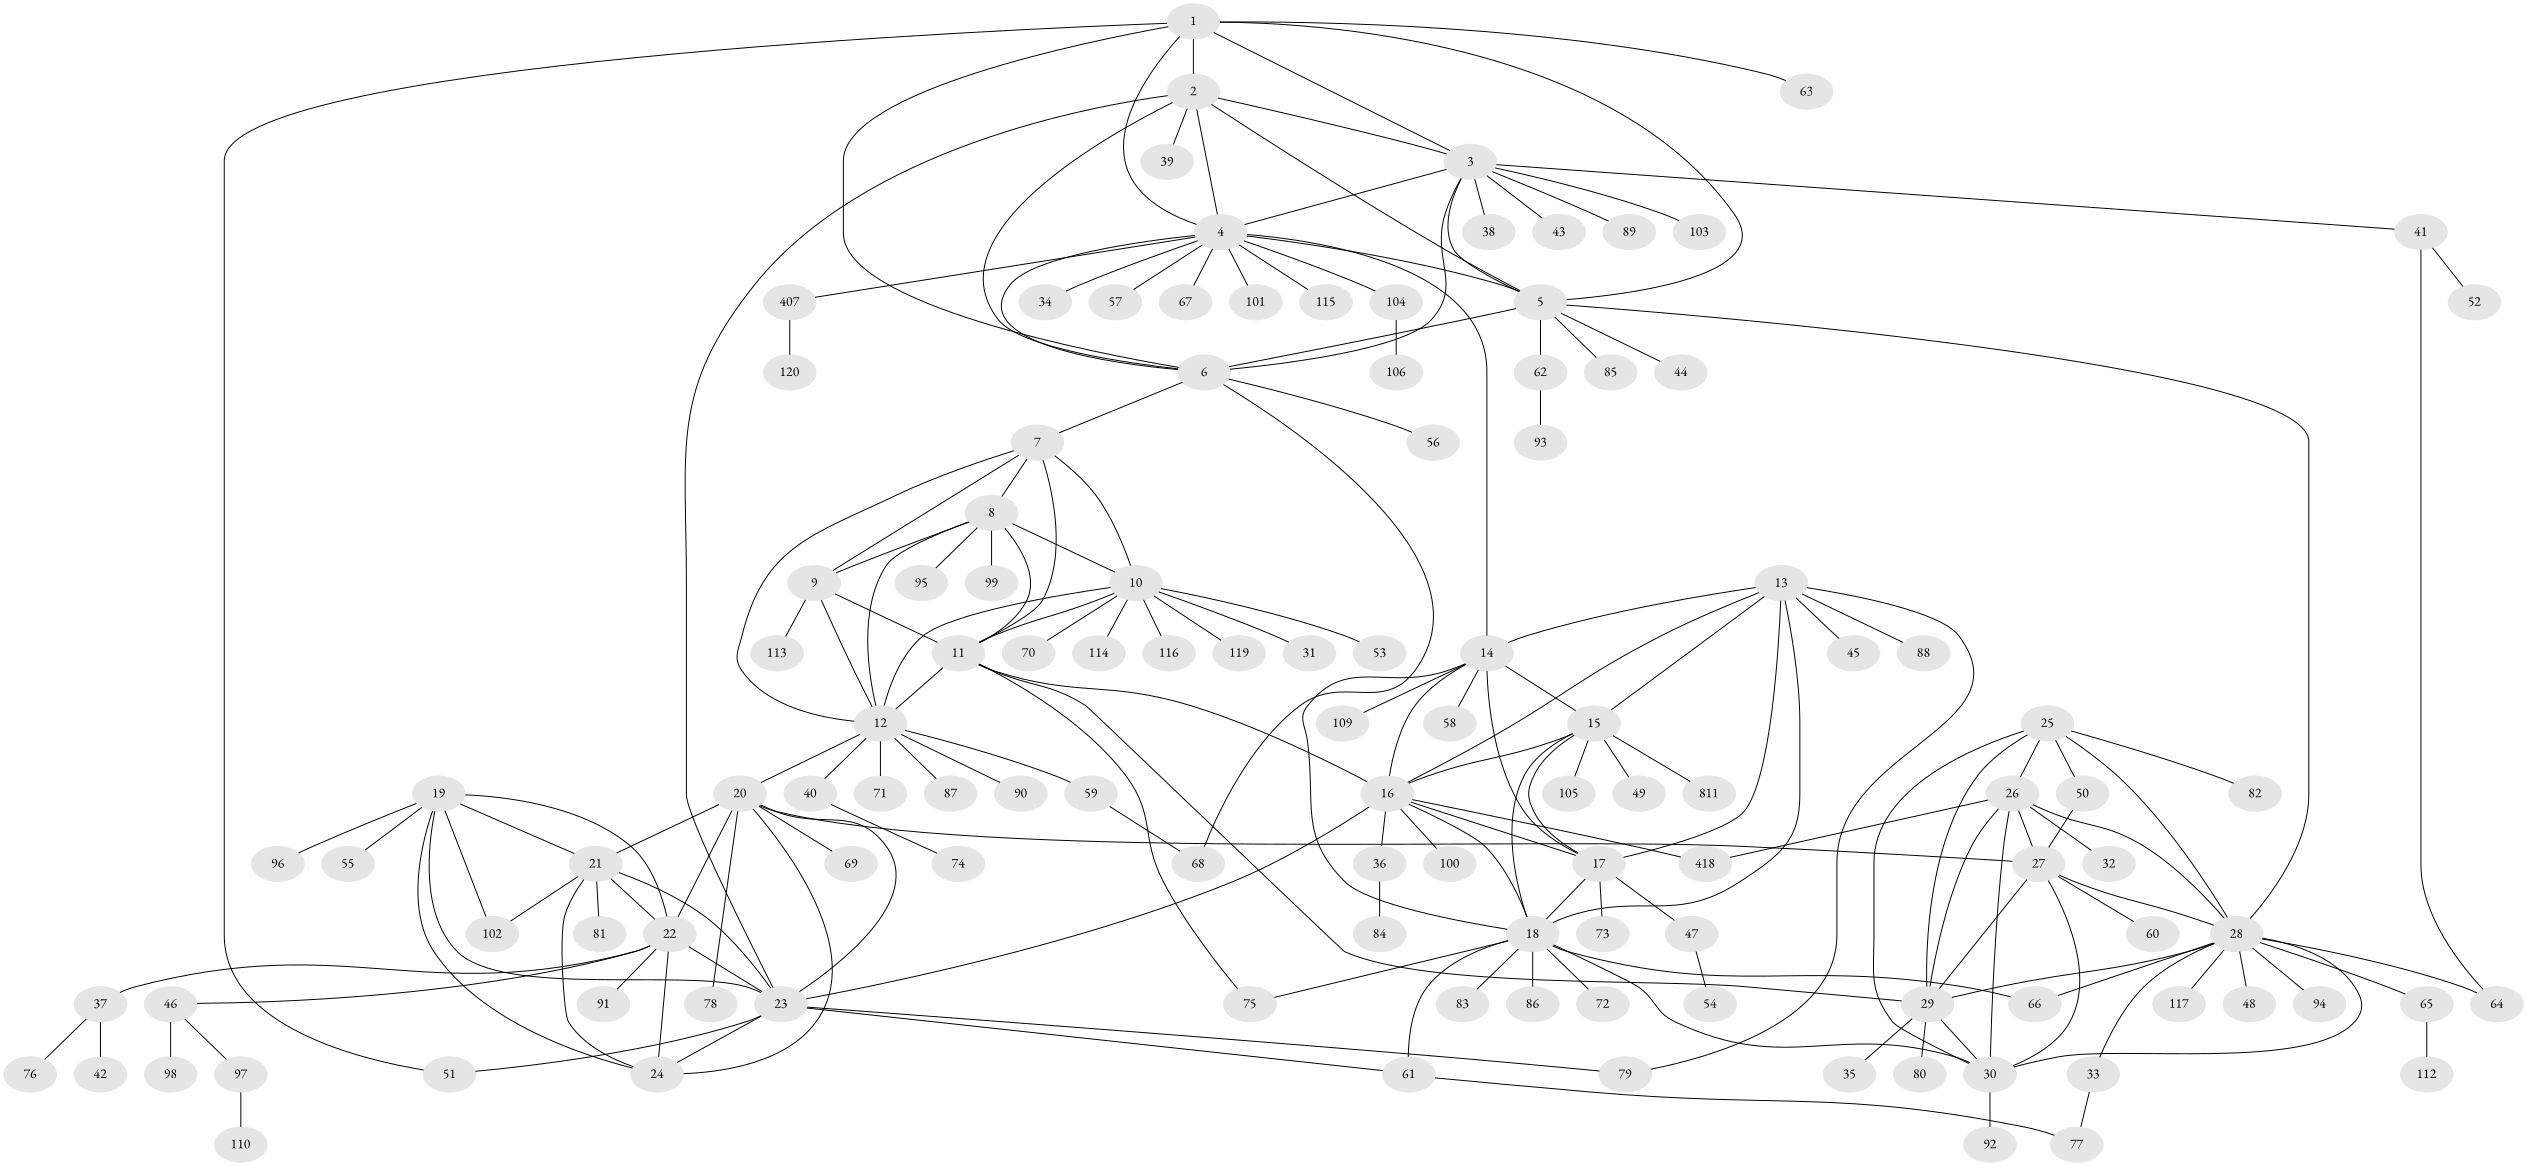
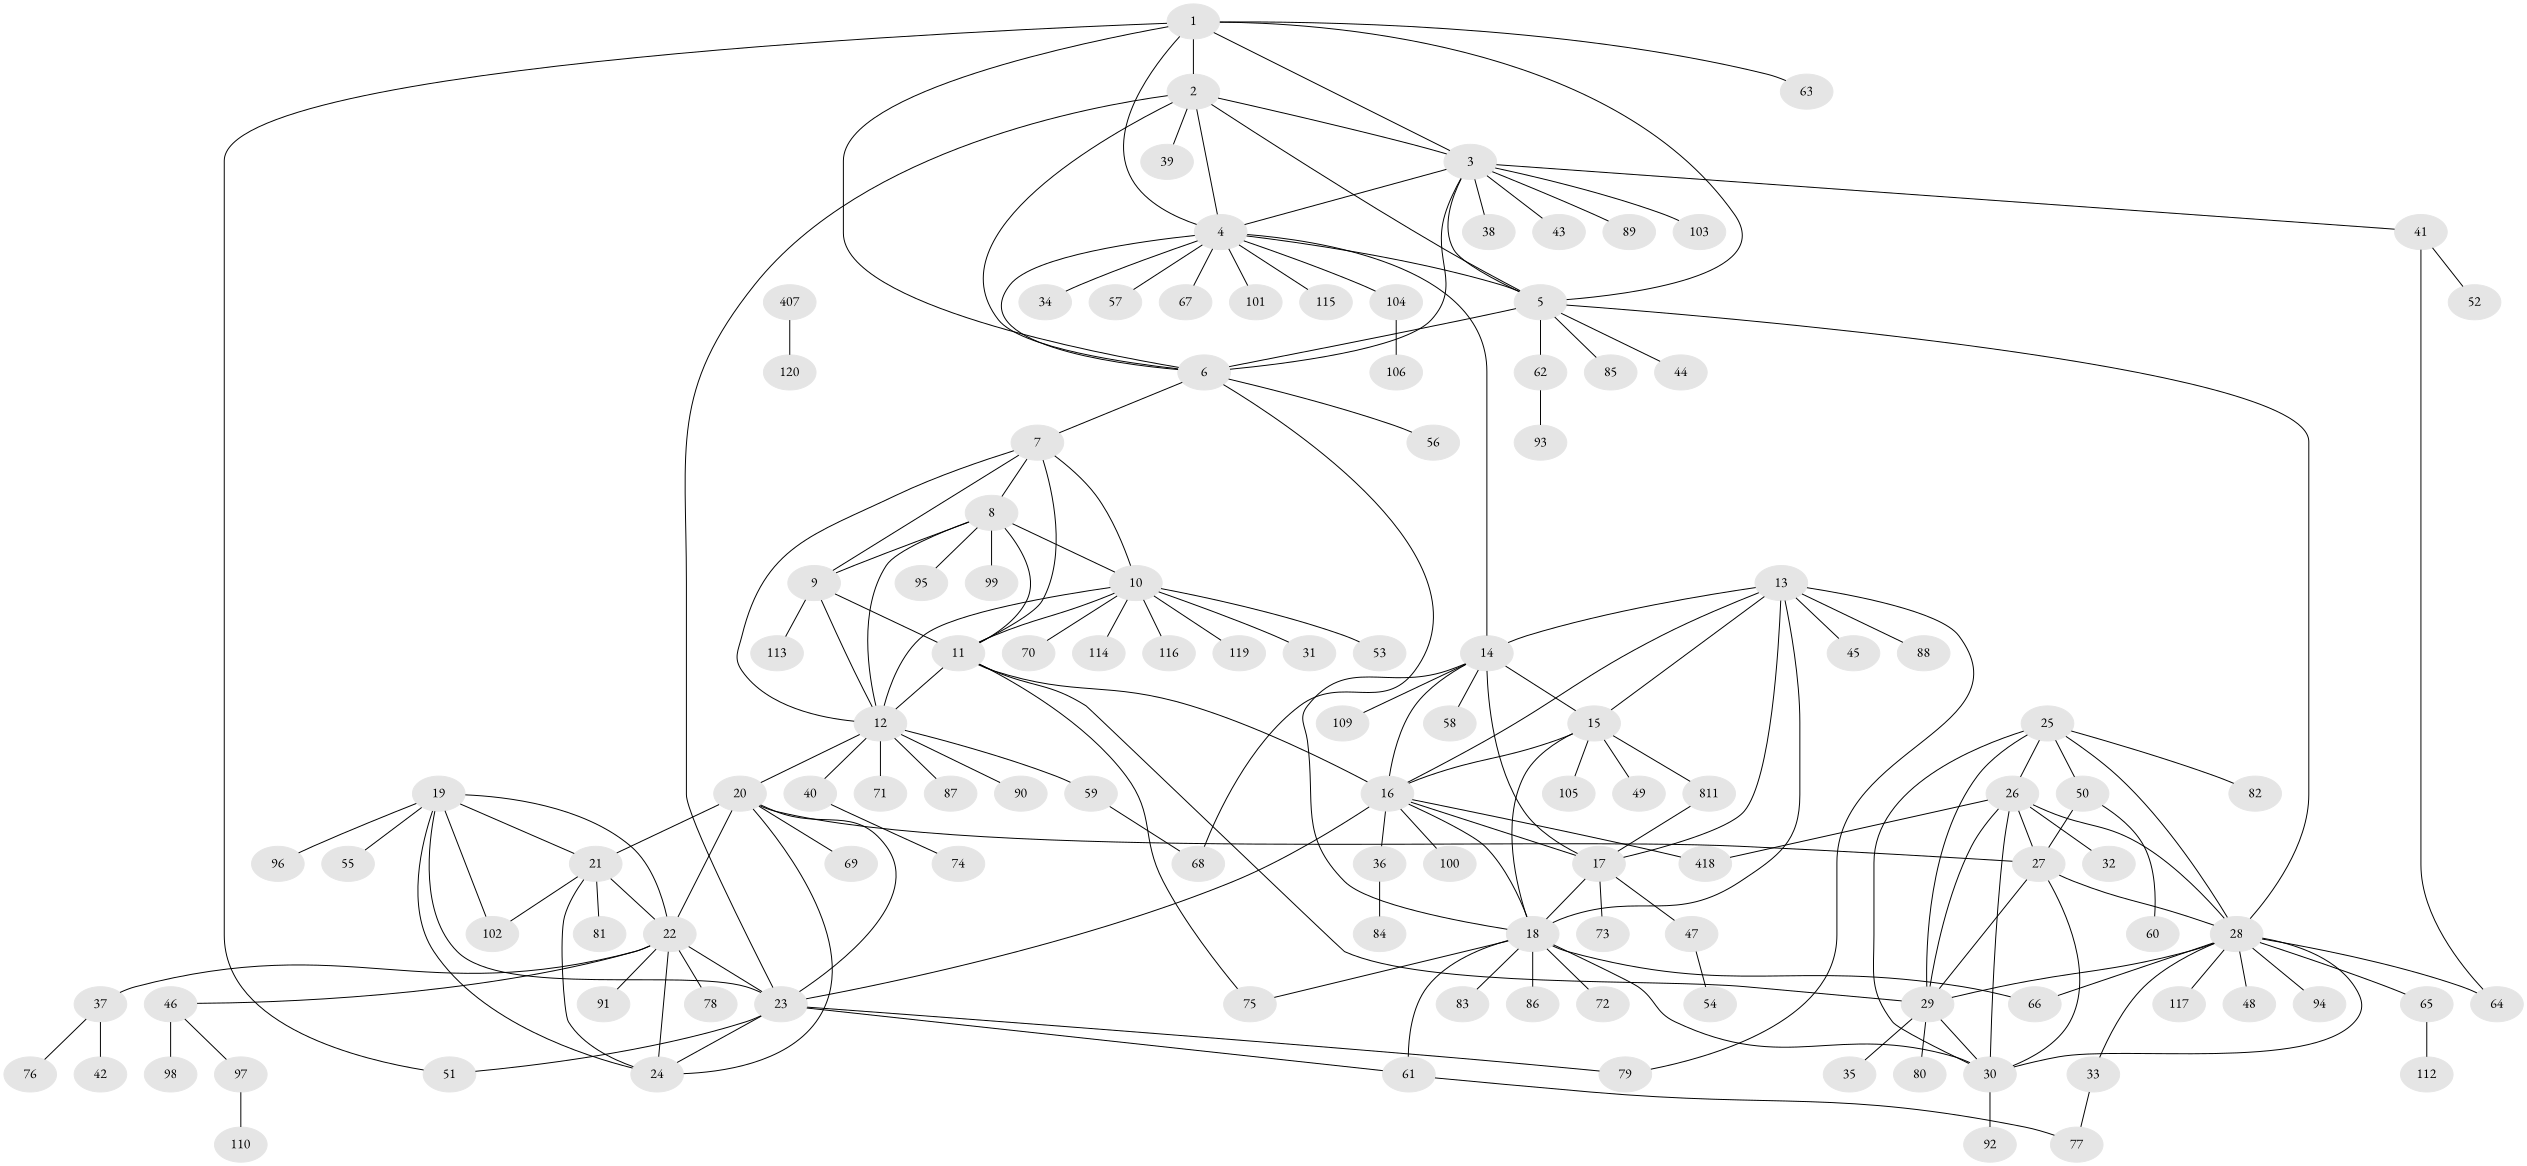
edge "4" -- "407": removed
edge "15" -- "17": now "811" -- "17"
edge "27" -- "60": now "50" -- "60"
edge "20" -- "78": now "22" -- "78"
edge "21" -- "23": removed
